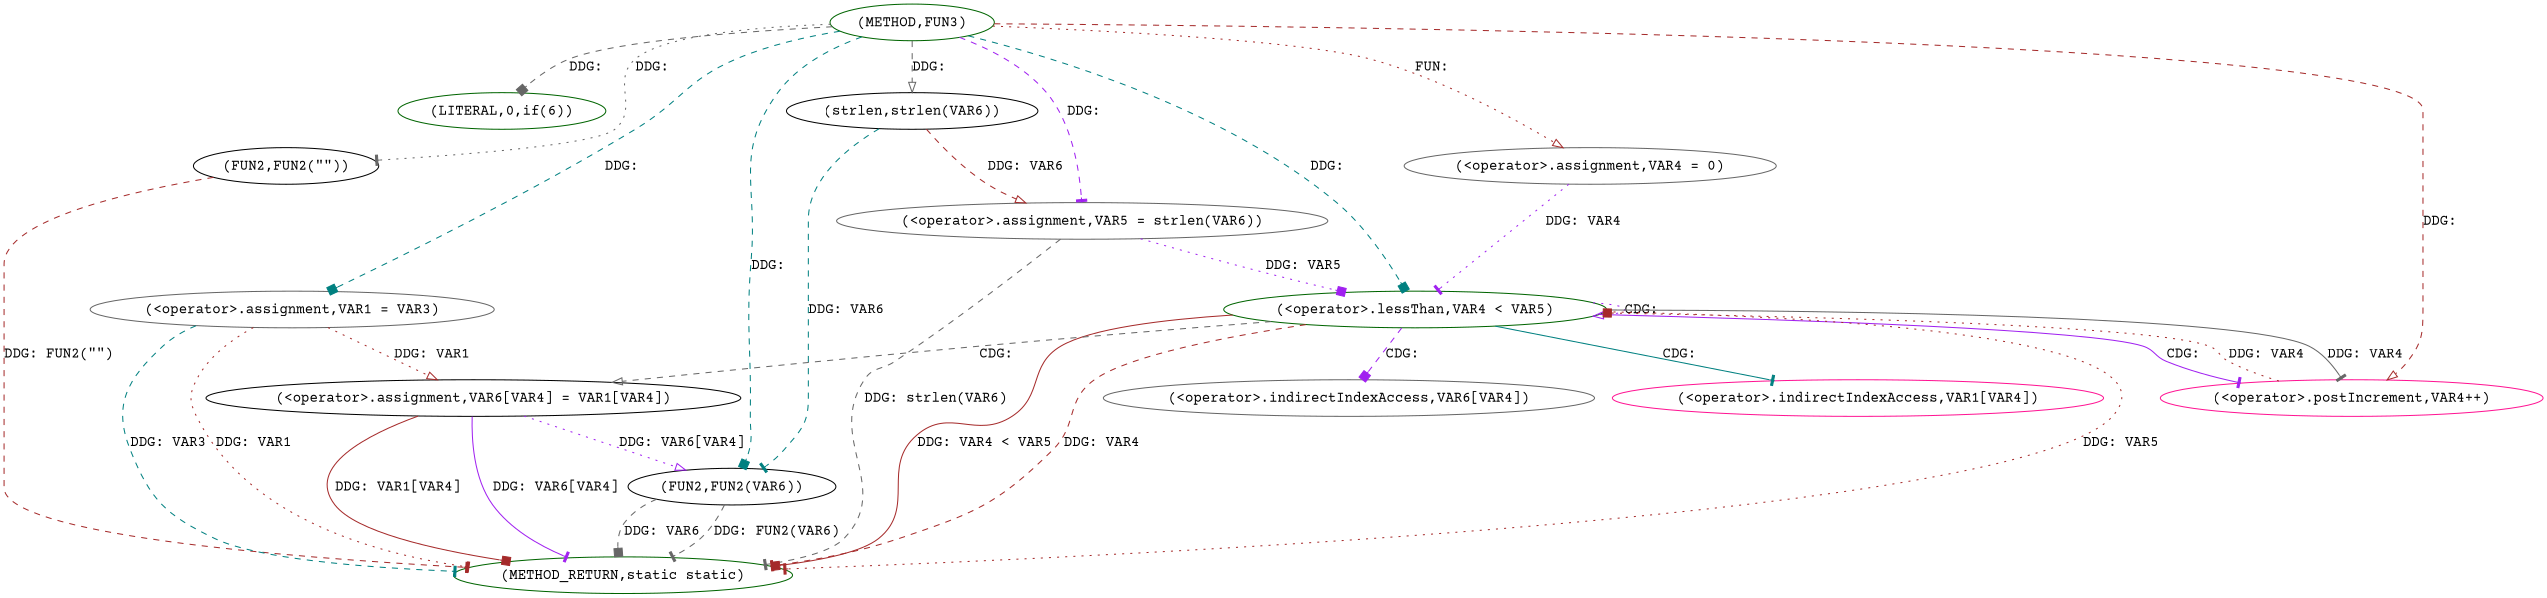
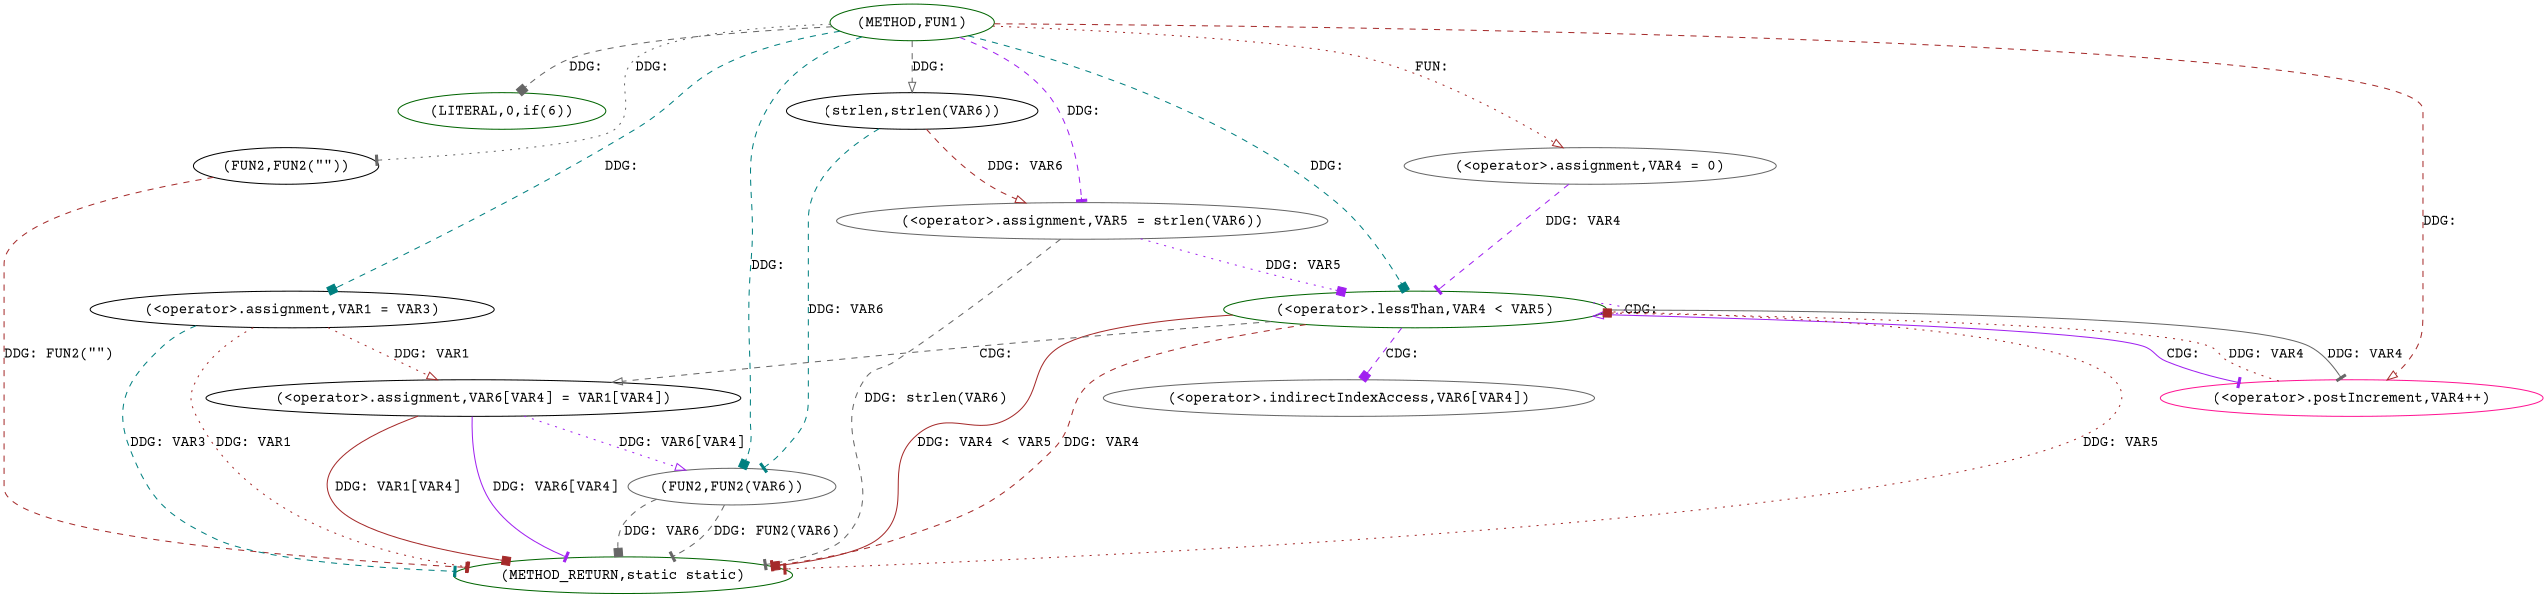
node "(METHOD,FUN3)": label "(METHOD,FUN3)" -> "(METHOD,FUN1)"
edge "(<operator>.assignment,VAR4 = 0)" -> "(<operator>.lessThan,VAR4 < VAR5)": style dotted -> dashed
node "(<operator>.assignment,VAR1 = VAR3)": color gray40 -> black
node "(<operator>.indirectIndexAccess,VAR1[VAR4])": removed
node "(FUN2,FUN2(VAR6))": color black -> gray40
